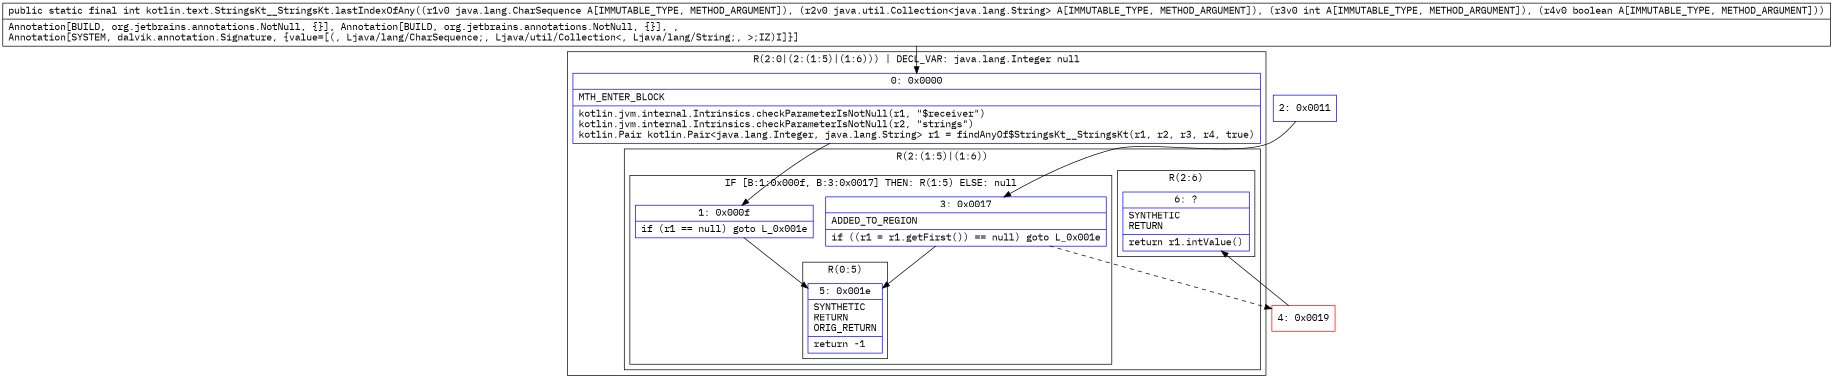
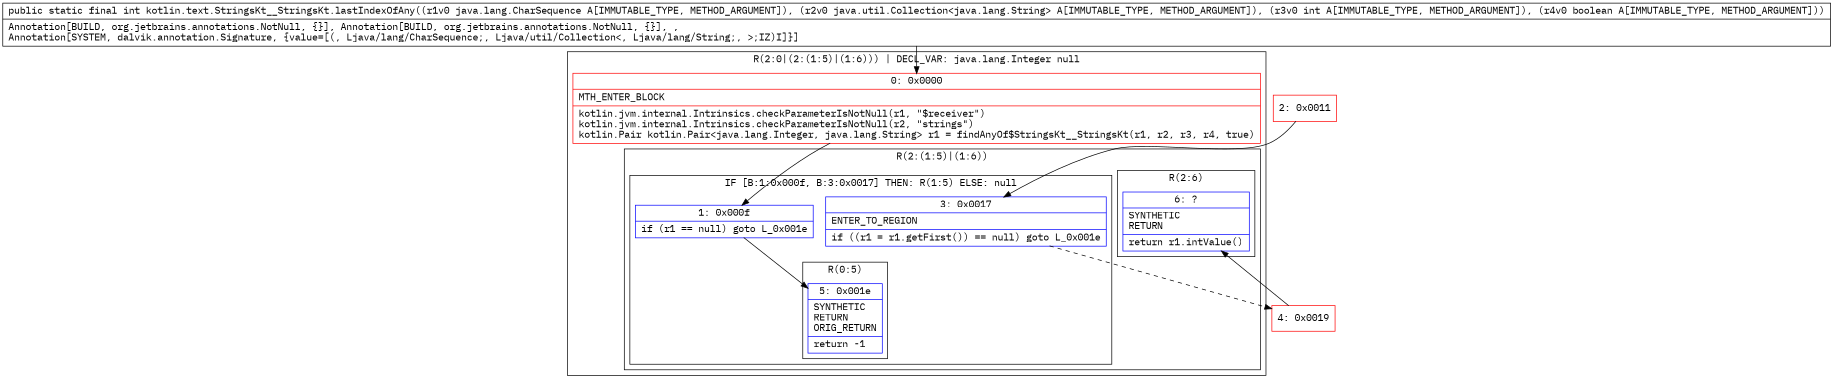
node "0: 0x0000": color blue -> red
node "2: 0x0011": color blue -> red
node "3: 0x0017": text "ADDED_TO_REGION" -> "ENTER_TO_REGION"
edge "3: 0x0017" -> "5: 0x001e": removed
